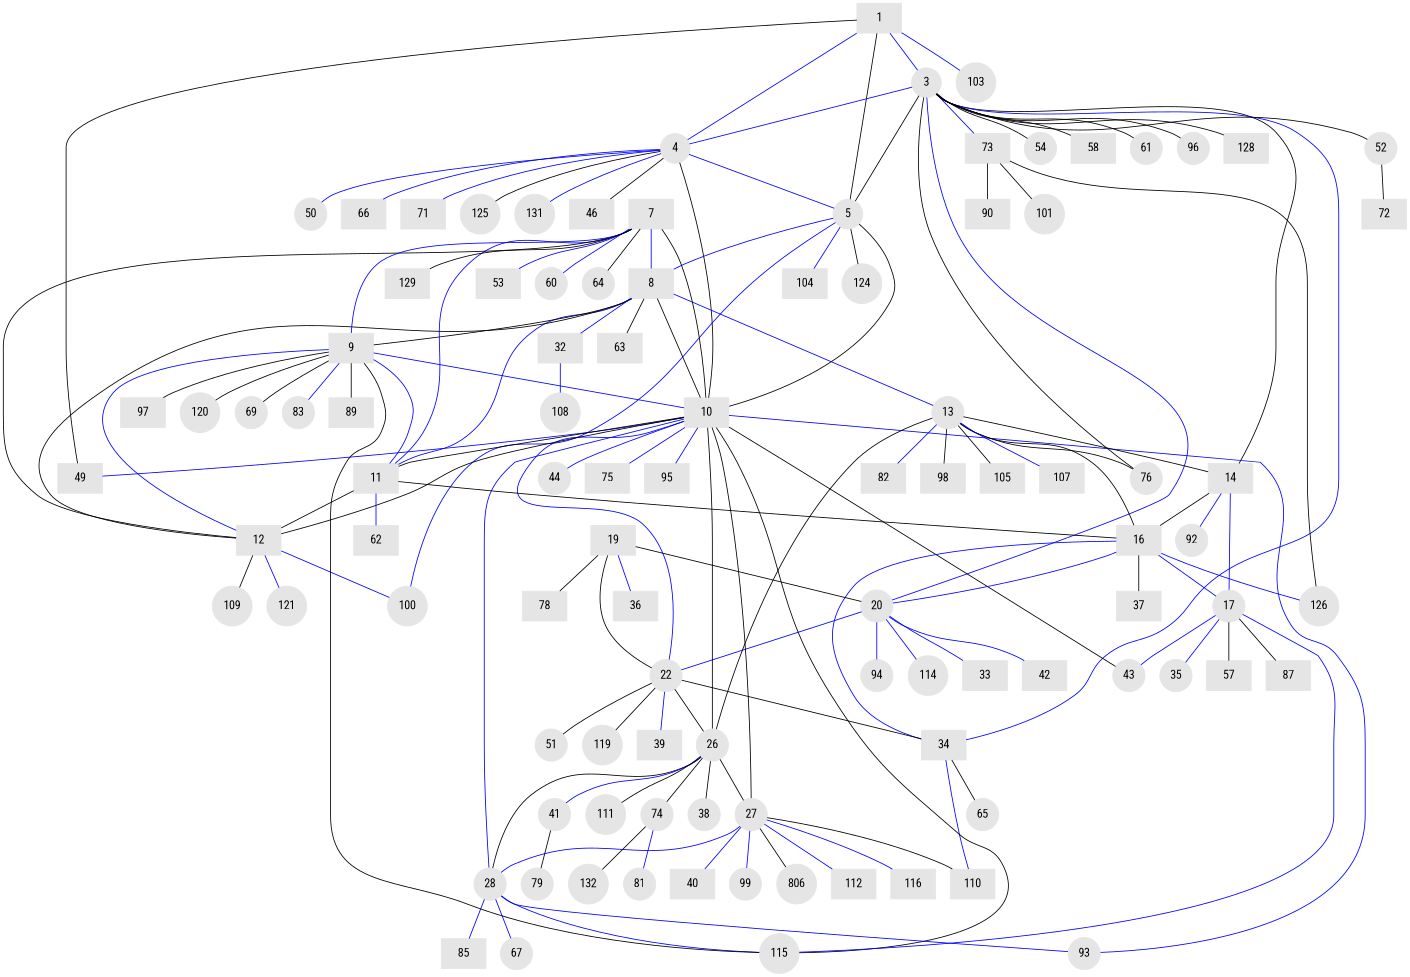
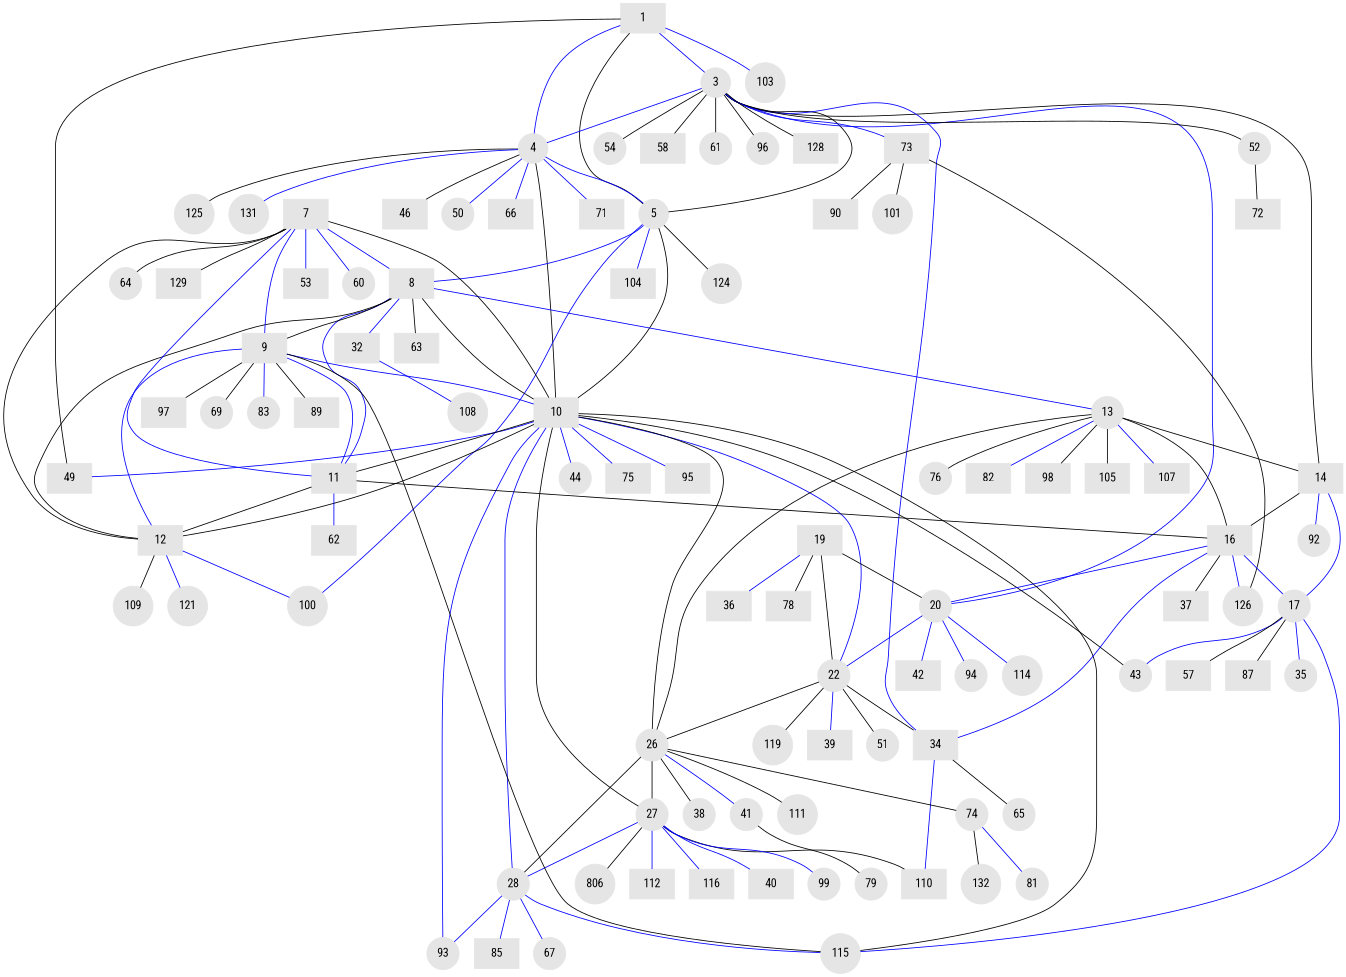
edge "3" -- "76": removed
node "120": removed
node "33": removed
